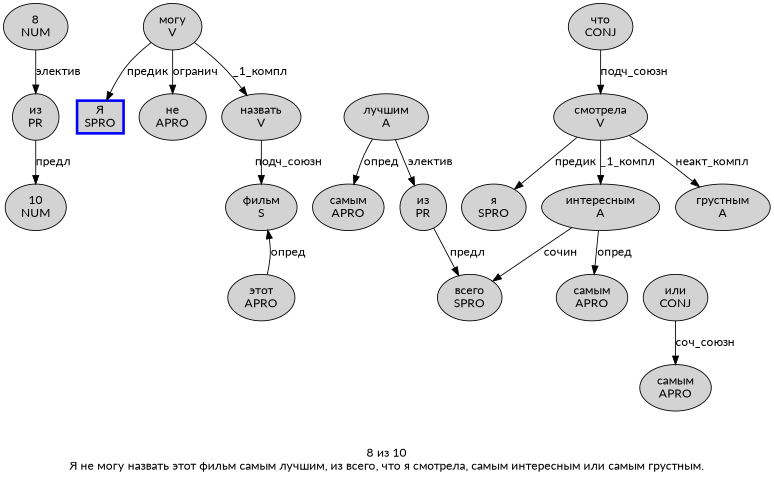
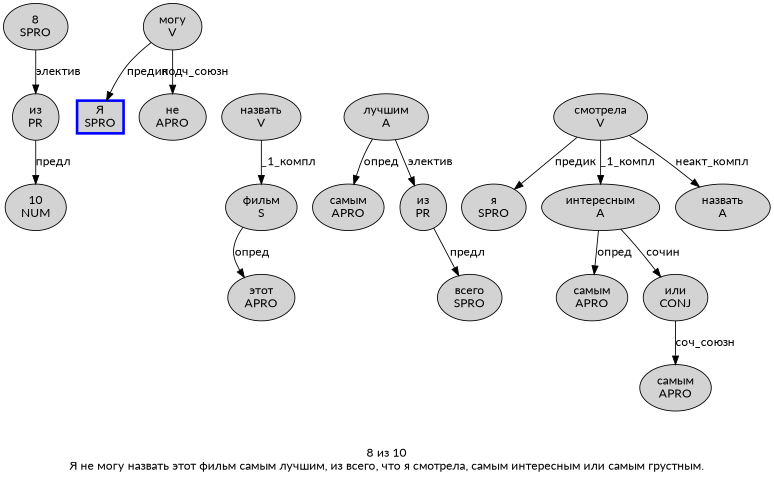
node "8 NUM": label "8 NUM" -> "8 SPRO"
node "что CONJ": removed
edge "могу V" -> "назвать V": removed, label "_1_компл"
edge "могу V" -> "не APRO": label "огранич" -> "подч_союзн"
edge "назвать V" -> "фильм S": label "подч_союзн" -> "_1_компл"
node "грустным A": label "грустным A" -> "назвать A"
edge "интересным A" -> "всего SPRO": now "интересным A" -> "или CONJ"
edge "этот APRO" -> "фильм S": reversed
